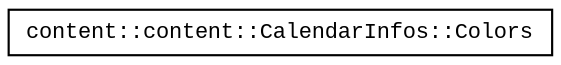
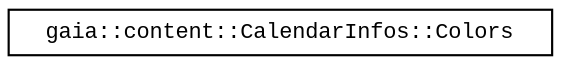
node "content::content::CalendarInfos::Colors": label "content::content::CalendarInfos::Colors" -> "gaia::content::CalendarInfos::Colors"
